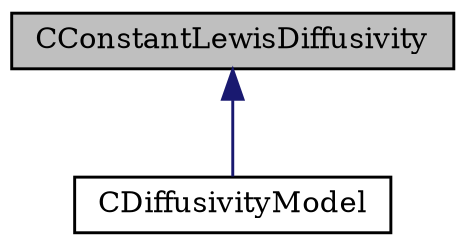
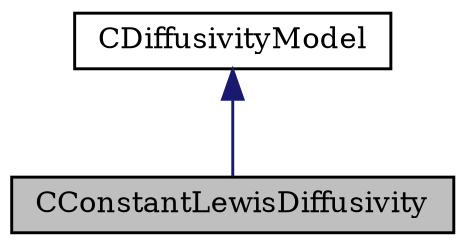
edge "CDiffusivityModel" -> "CConstantLewisDiffusivity": reversed
